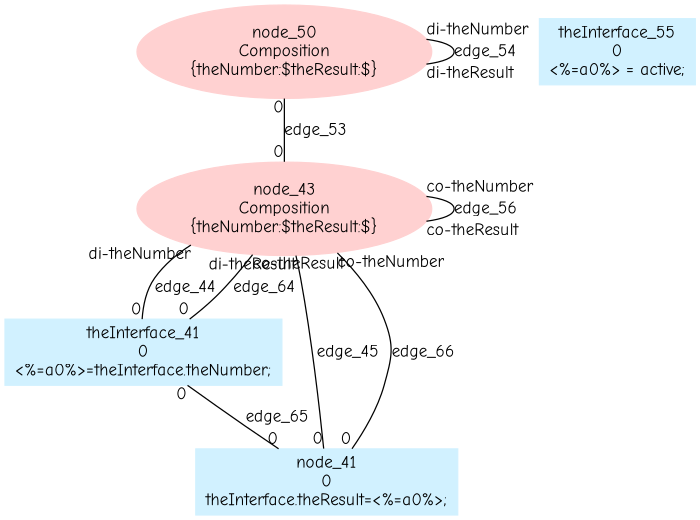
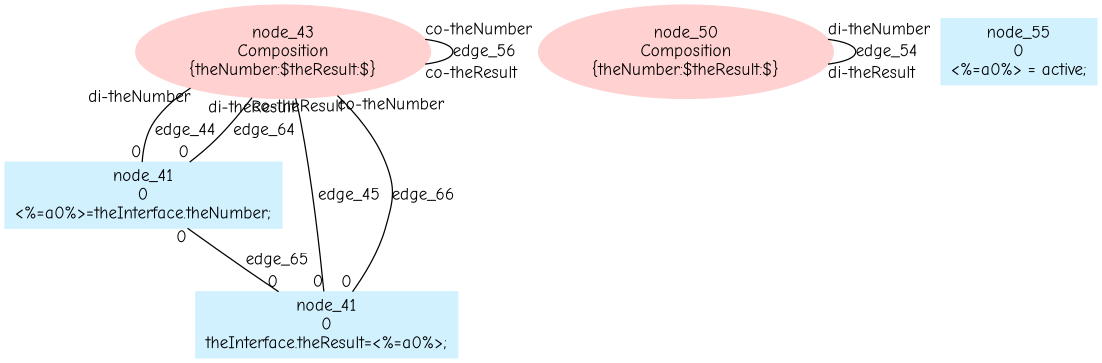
node "theInterface_55 0 <%=a0%> = active;": label "theInterface_55 0 <%=a0%> = active;" -> "node_55 0 <%=a0%> = active;"
edge "node_50 Composition {theNumber:$theResult:$}" -- "node_43 Composition {theNumber:$theResult:$}": removed, label "edge_53"
node "theInterface_41 0 <%=a0%>=theInterface.theNumber;": label "theInterface_41 0 <%=a0%>=theInterface.theNumber;" -> "node_41 0 <%=a0%>=theInterface.theNumber;"
